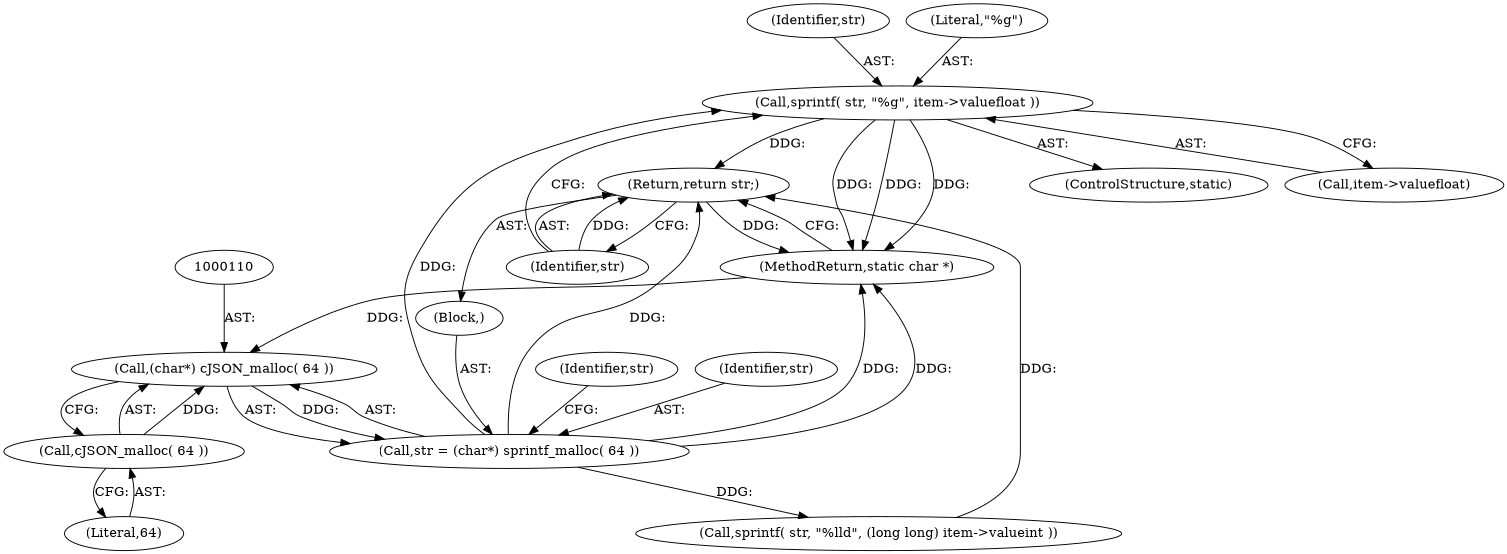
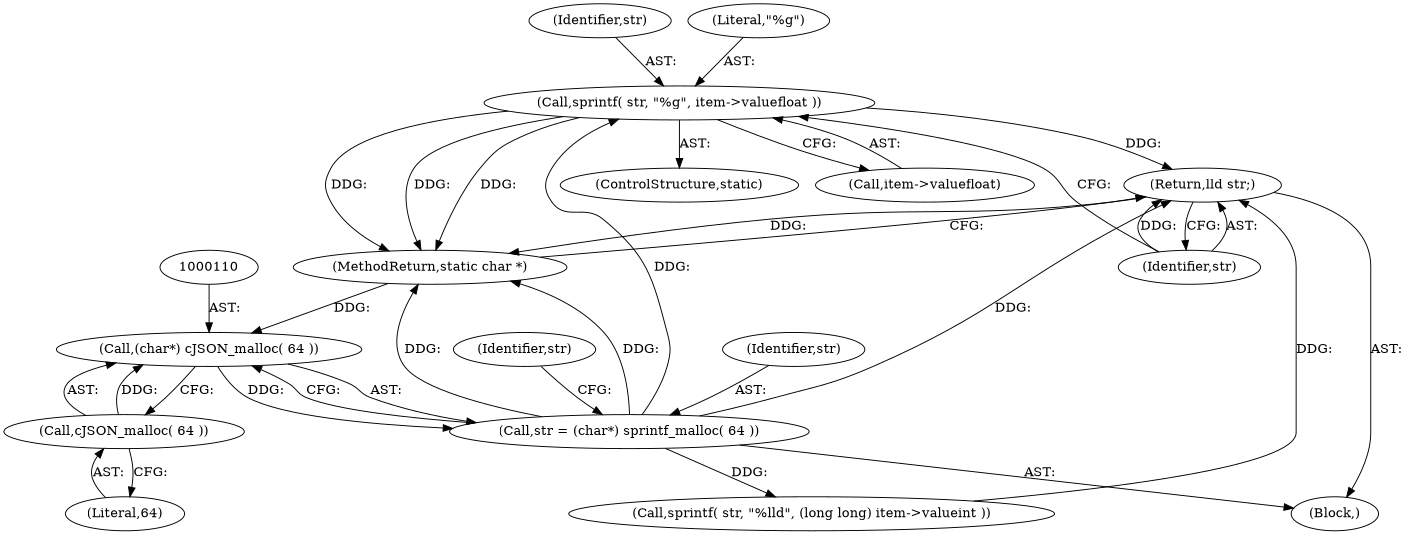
node "(Return,return str;)": label "(Return,return str;)" -> "(Return,lld str;)"
edge "(Block,)" -> "(Call,str = (char*) sprintf_malloc( 64 ))": reversed
edge "(Call,str = (char*) sprintf_malloc( 64 ))" -> "(Call,(char*) cJSON_malloc( 64 ))": label "AST: " -> "CFG: "
